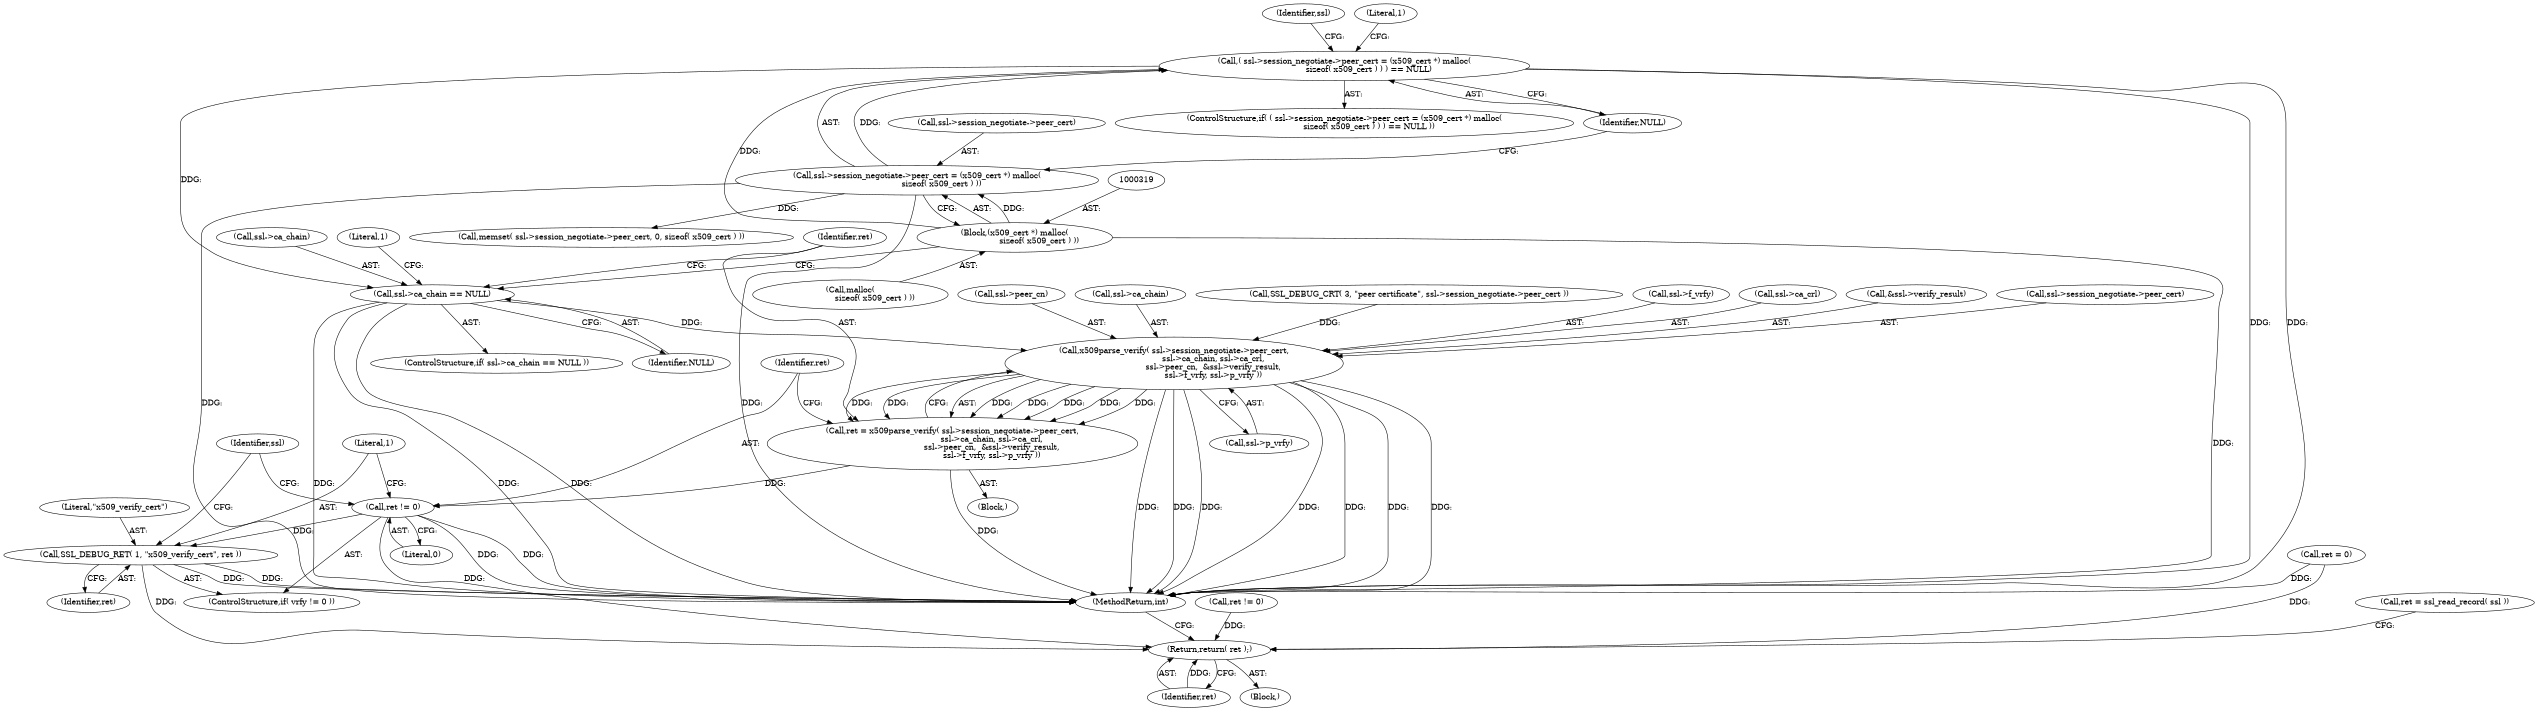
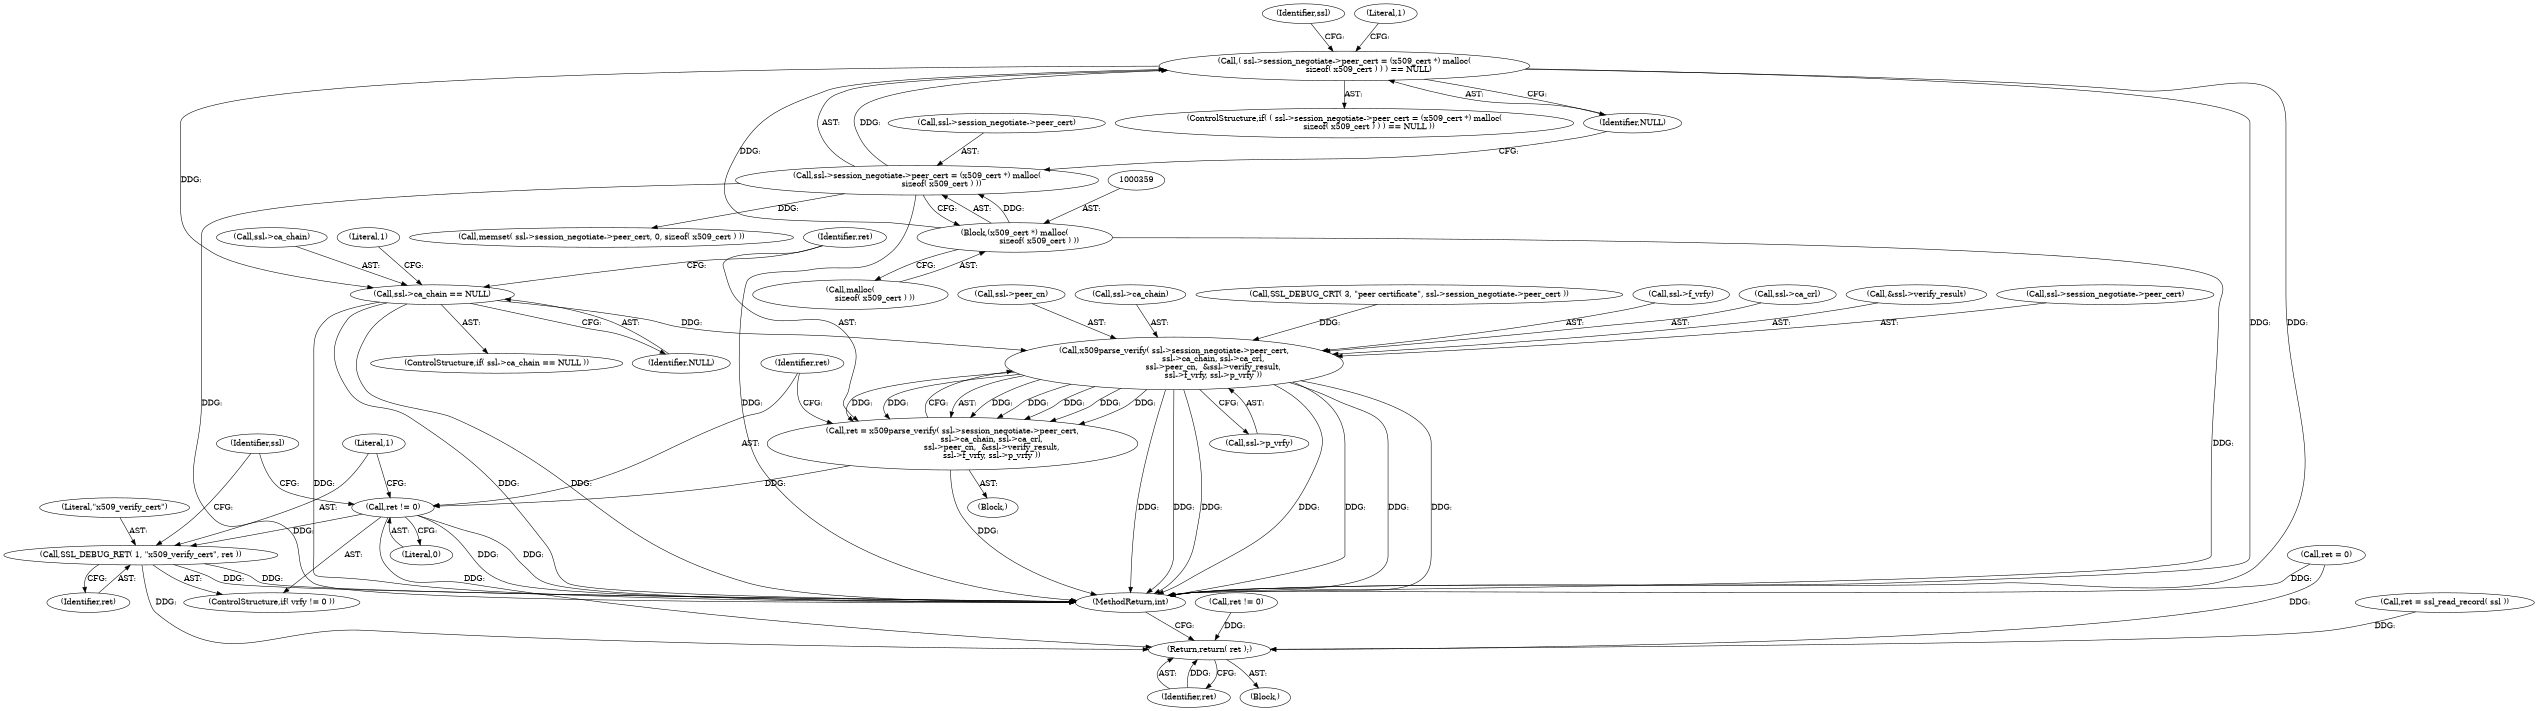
node "1000319": label "1000319" -> "1000359"
edge "(Block,(x509_cert *) malloc( sizeof( x509_cert ) ))" -> "(Call,ssl->ca_chain == NULL)": now "(Block,(x509_cert *) malloc( sizeof( x509_cert ) ))" -> "(Call,malloc( sizeof( x509_cert ) ))"
edge "(Call,ret = ssl_read_record( ssl ))" -> "(Return,return( ret );)": label "CFG: " -> "DDG: "
